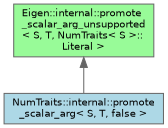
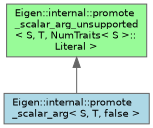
node "NumTraits::internal::promote _scalar_arg< S, T, false >": label "NumTraits::internal::promote _scalar_arg< S, T, false >" -> "Eigen::internal::promote _scalar_arg< S, T, false >"
